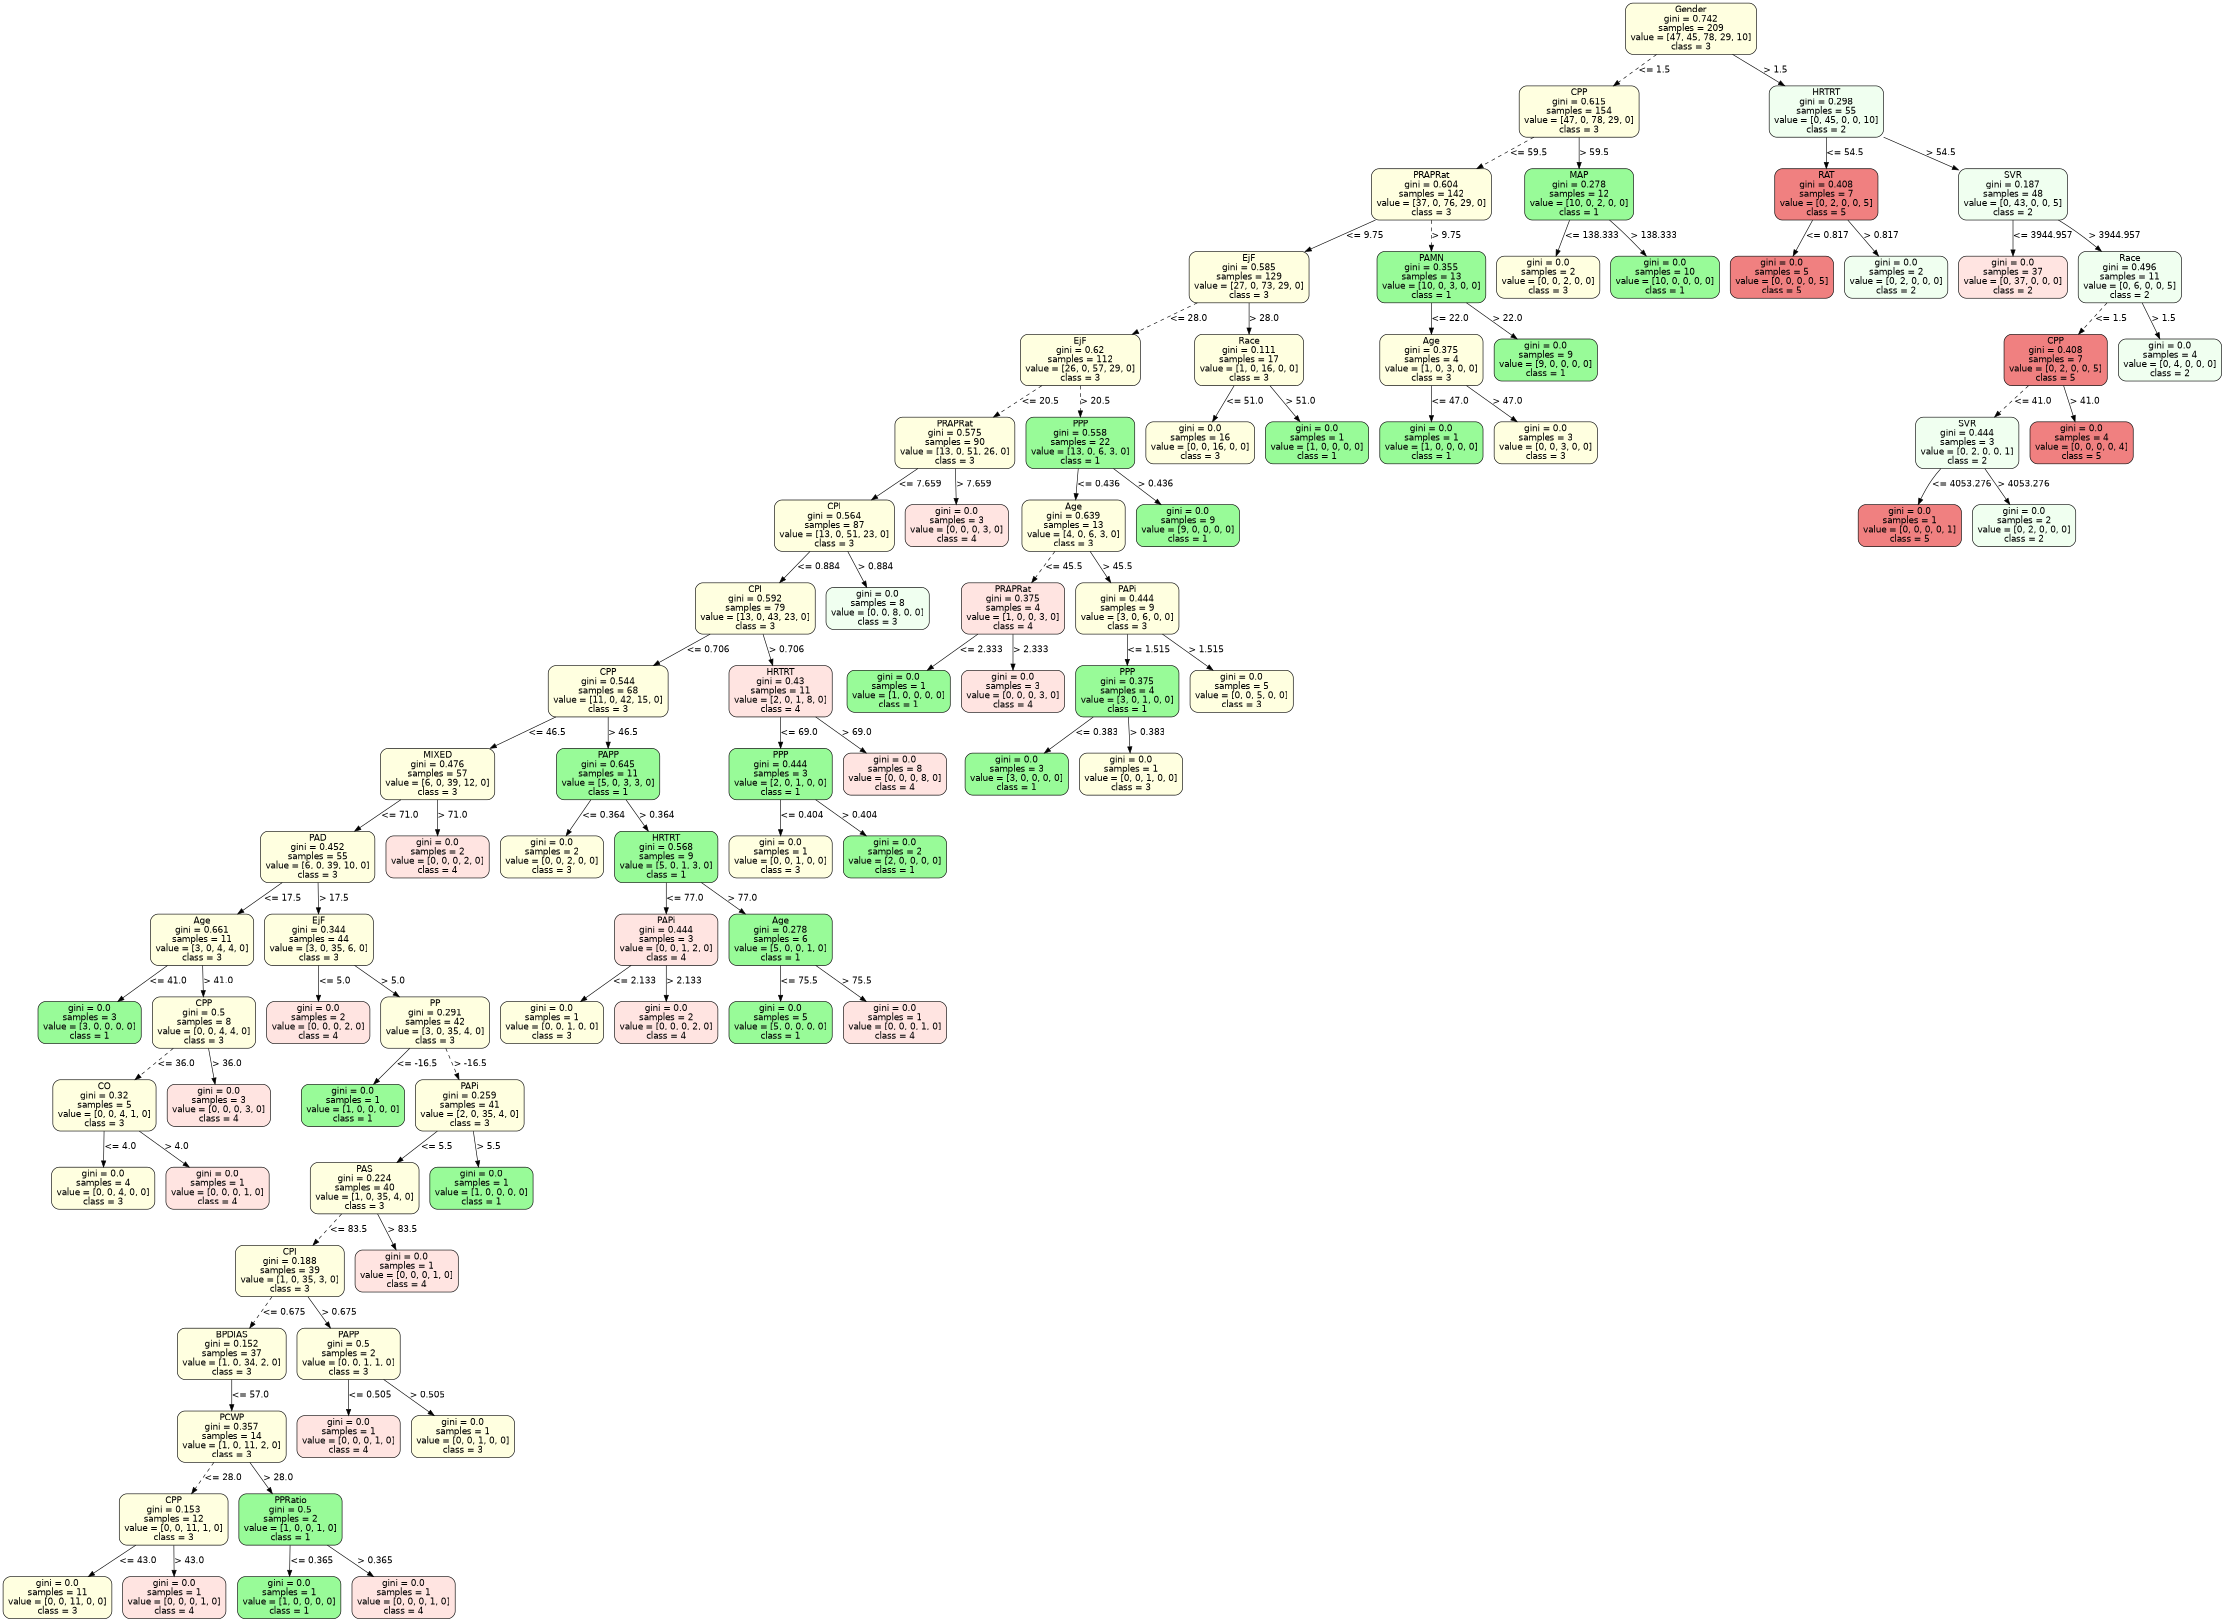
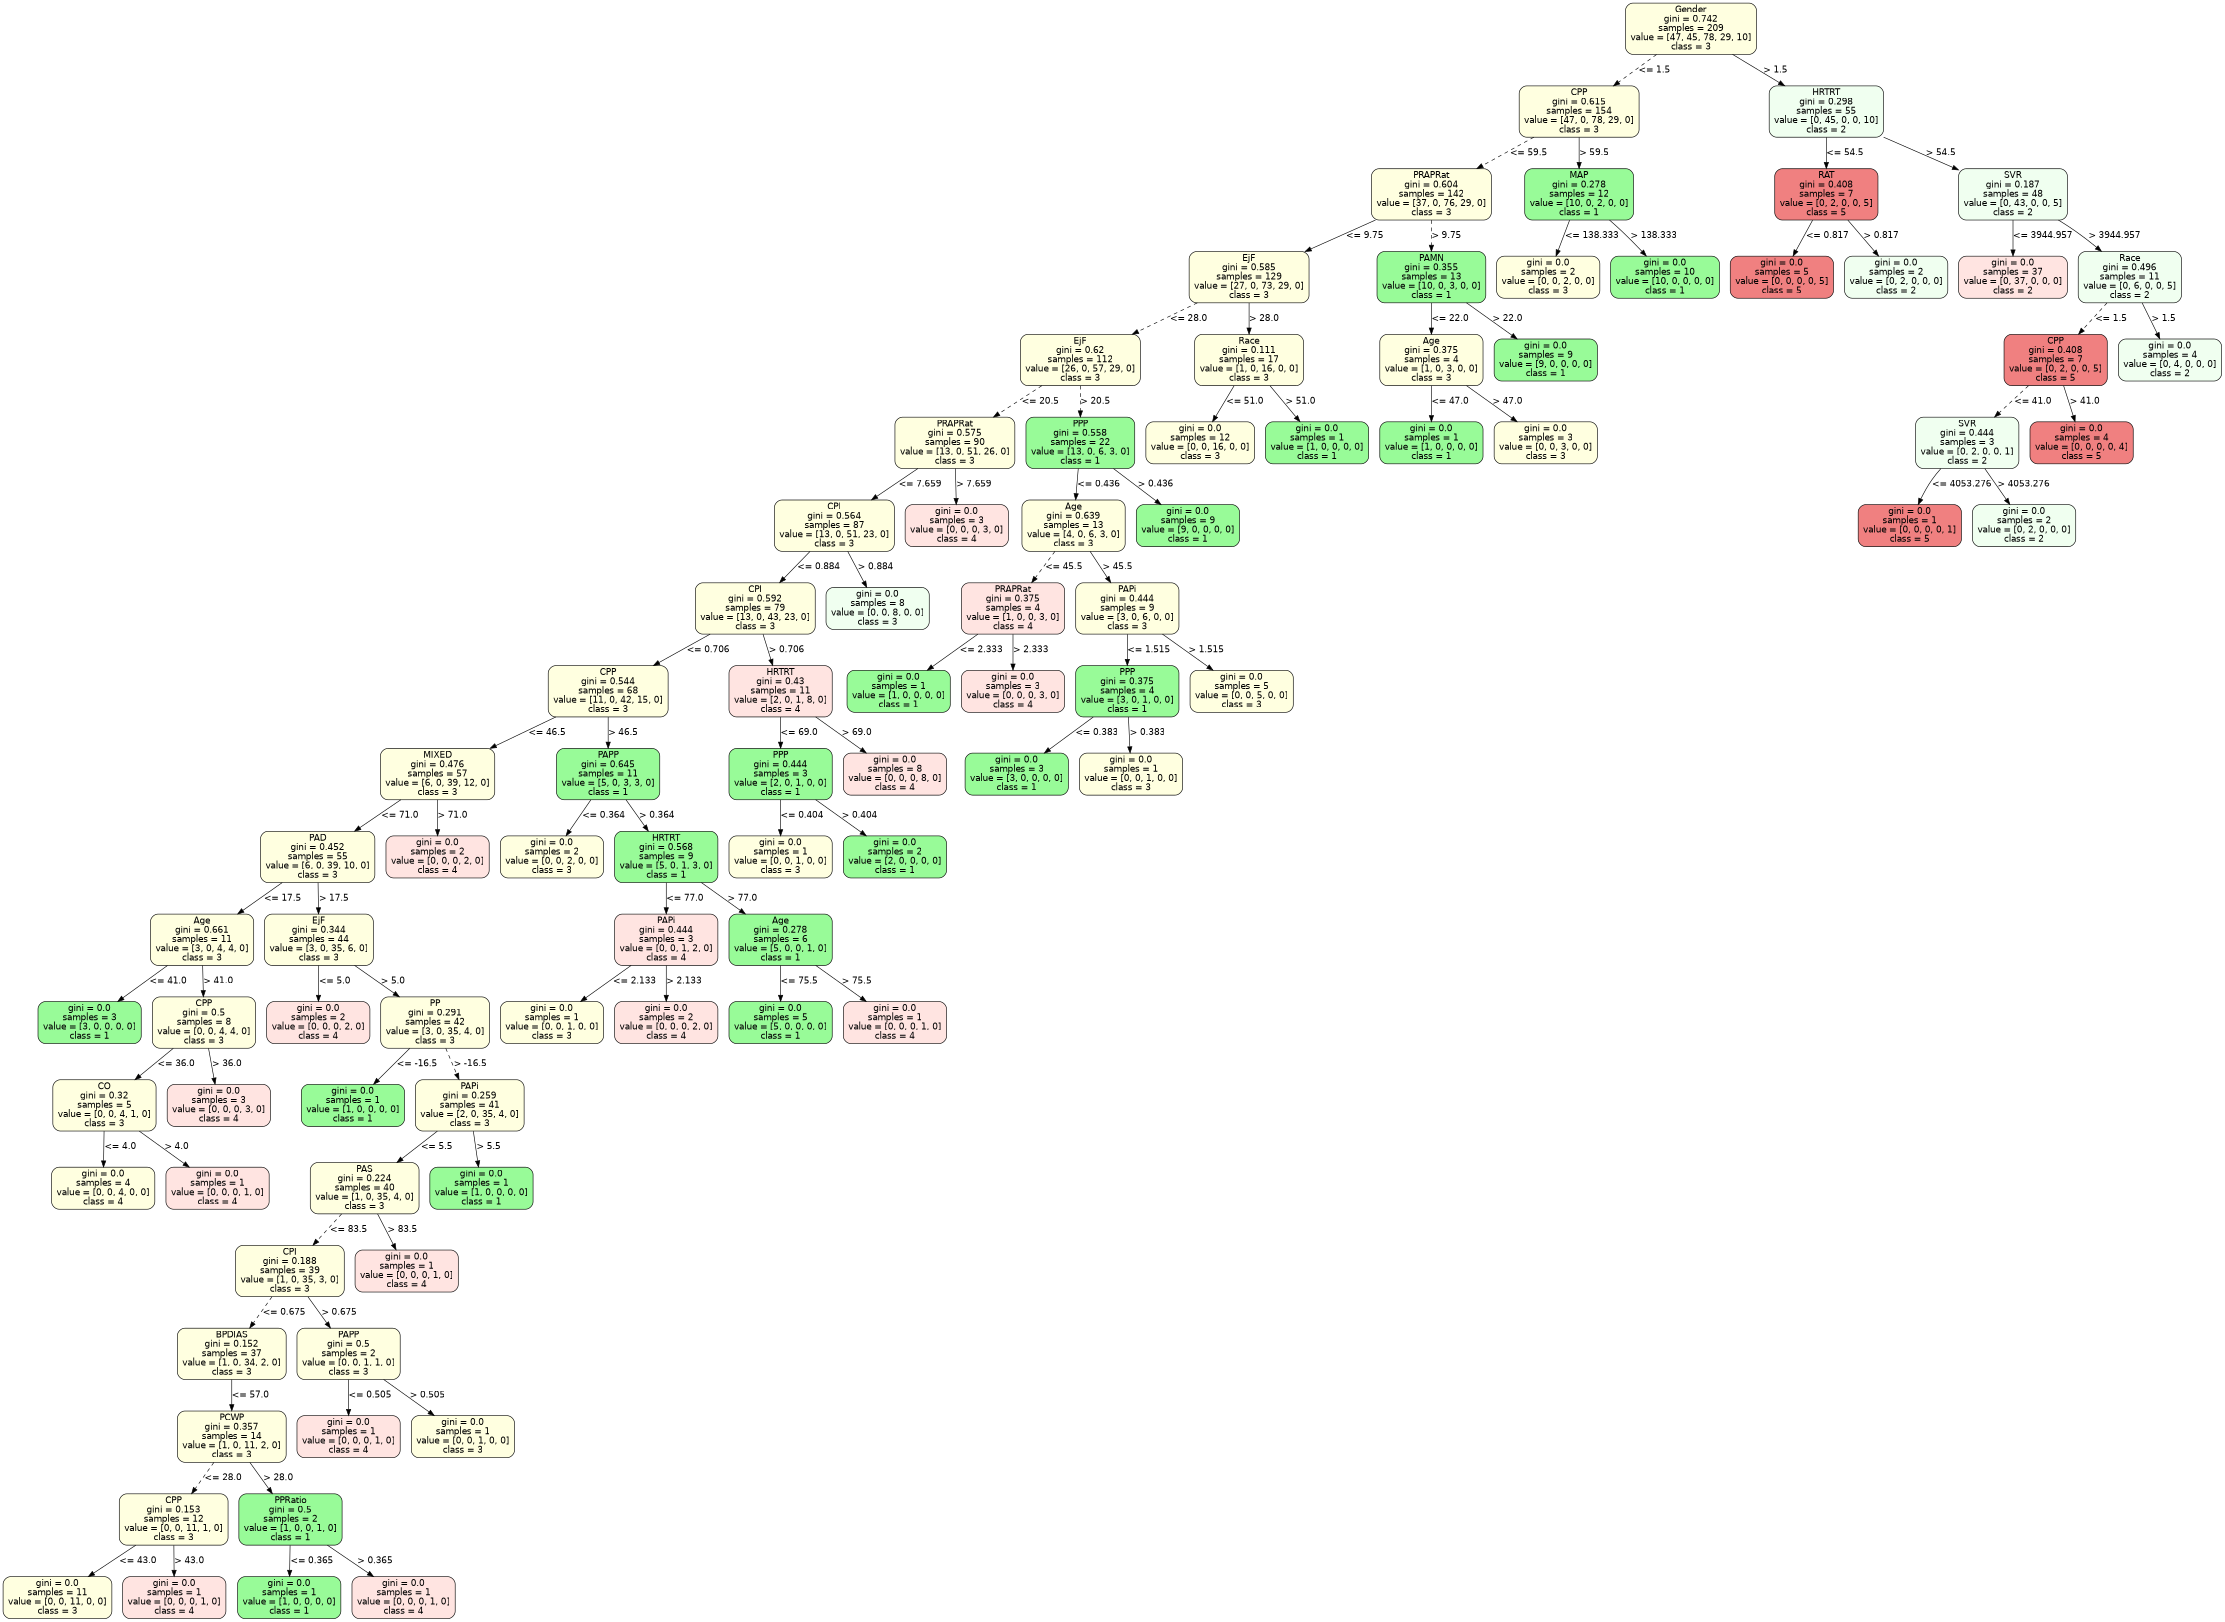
node "gini = 0.0 samples = 16 value = [0, 0, 16, 0, 0] class = 3": label "gini = 0.0 samples = 16 value = [0, 0, 16, 0, 0] class = 3" -> "gini = 0.0 samples = 12 value = [0, 0, 16, 0, 0] class = 3"
edge "CPP gini = 0.5 samples = 8 value = [0, 0, 4, 4, 0] class = 3" -> "CO gini = 0.32 samples = 5 value = [0, 0, 4, 1, 0] class = 3": style dashed -> solid
node "gini = 0.0 samples = 4 value = [0, 0, 4, 0, 0] class = 3": label "gini = 0.0 samples = 4 value = [0, 0, 4, 0, 0] class = 3" -> "gini = 0.0 samples = 4 value = [0, 0, 4, 0, 0] class = 4"
